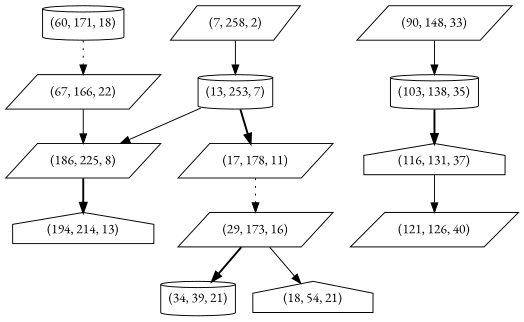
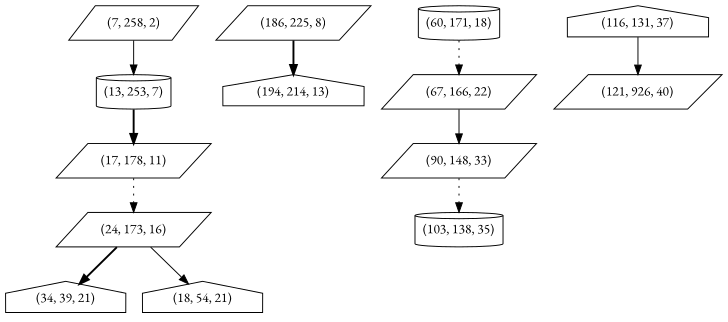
edge "(90, 148, 33)" -> "(103, 138, 35)": style solid -> dotted
edge "(67, 166, 22)" -> "(186, 225, 8)": now "(67, 166, 22)" -> "(90, 148, 33)"
edge "(103, 138, 35)" -> "(116, 131, 37)": removed
edge "(13, 253, 7)" -> "(186, 225, 8)": removed
node "(29, 173, 16)": label "(29, 173, 16)" -> "(24, 173, 16)"
node "(121, 126, 40)": label "(121, 126, 40)" -> "(121, 926, 40)"
node "(34, 39, 21)": shape cylinder -> house
